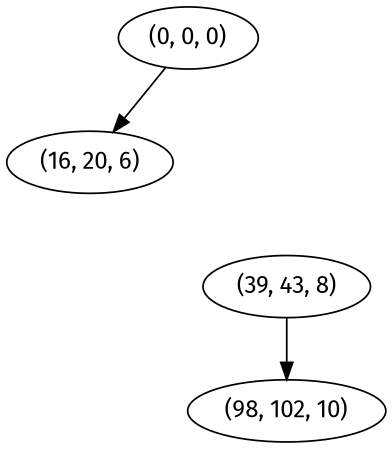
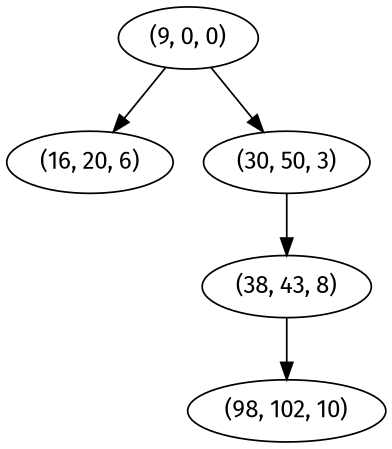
node "(0, 0, 0)": label "(0, 0, 0)" -> "(9, 0, 0)"
node "(30, 50, 3)": added
node "(39, 43, 8)": label "(39, 43, 8)" -> "(38, 43, 8)"
